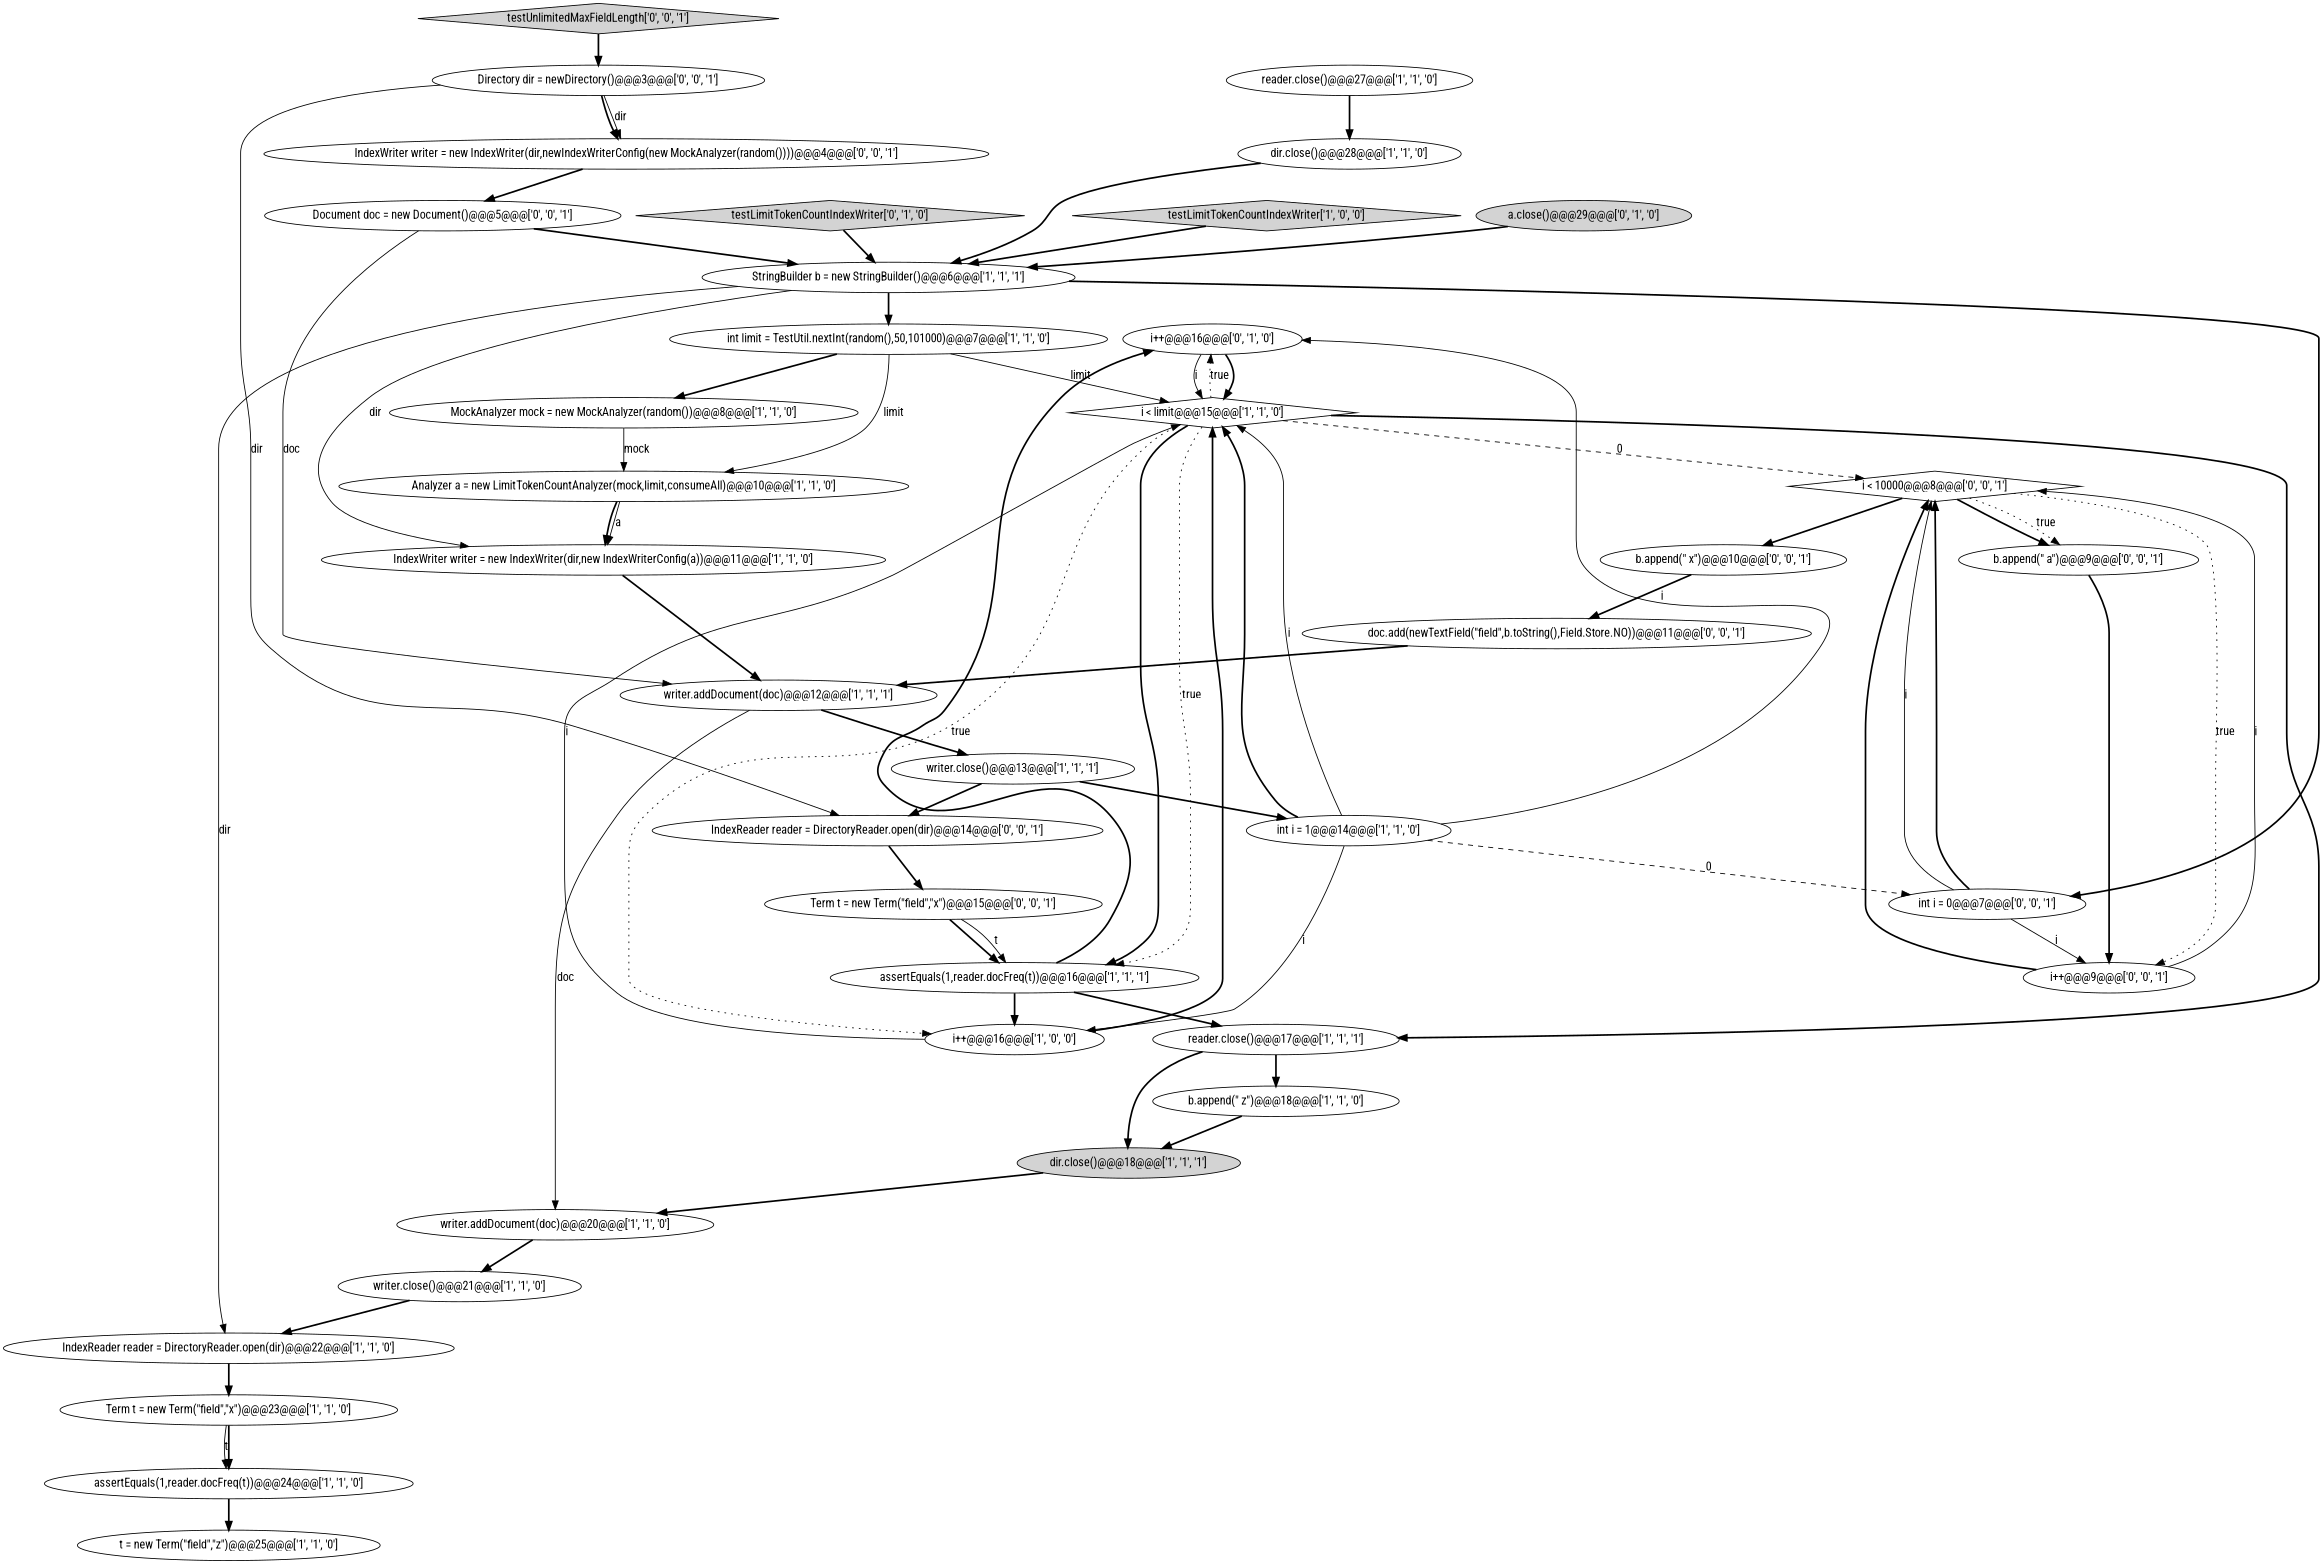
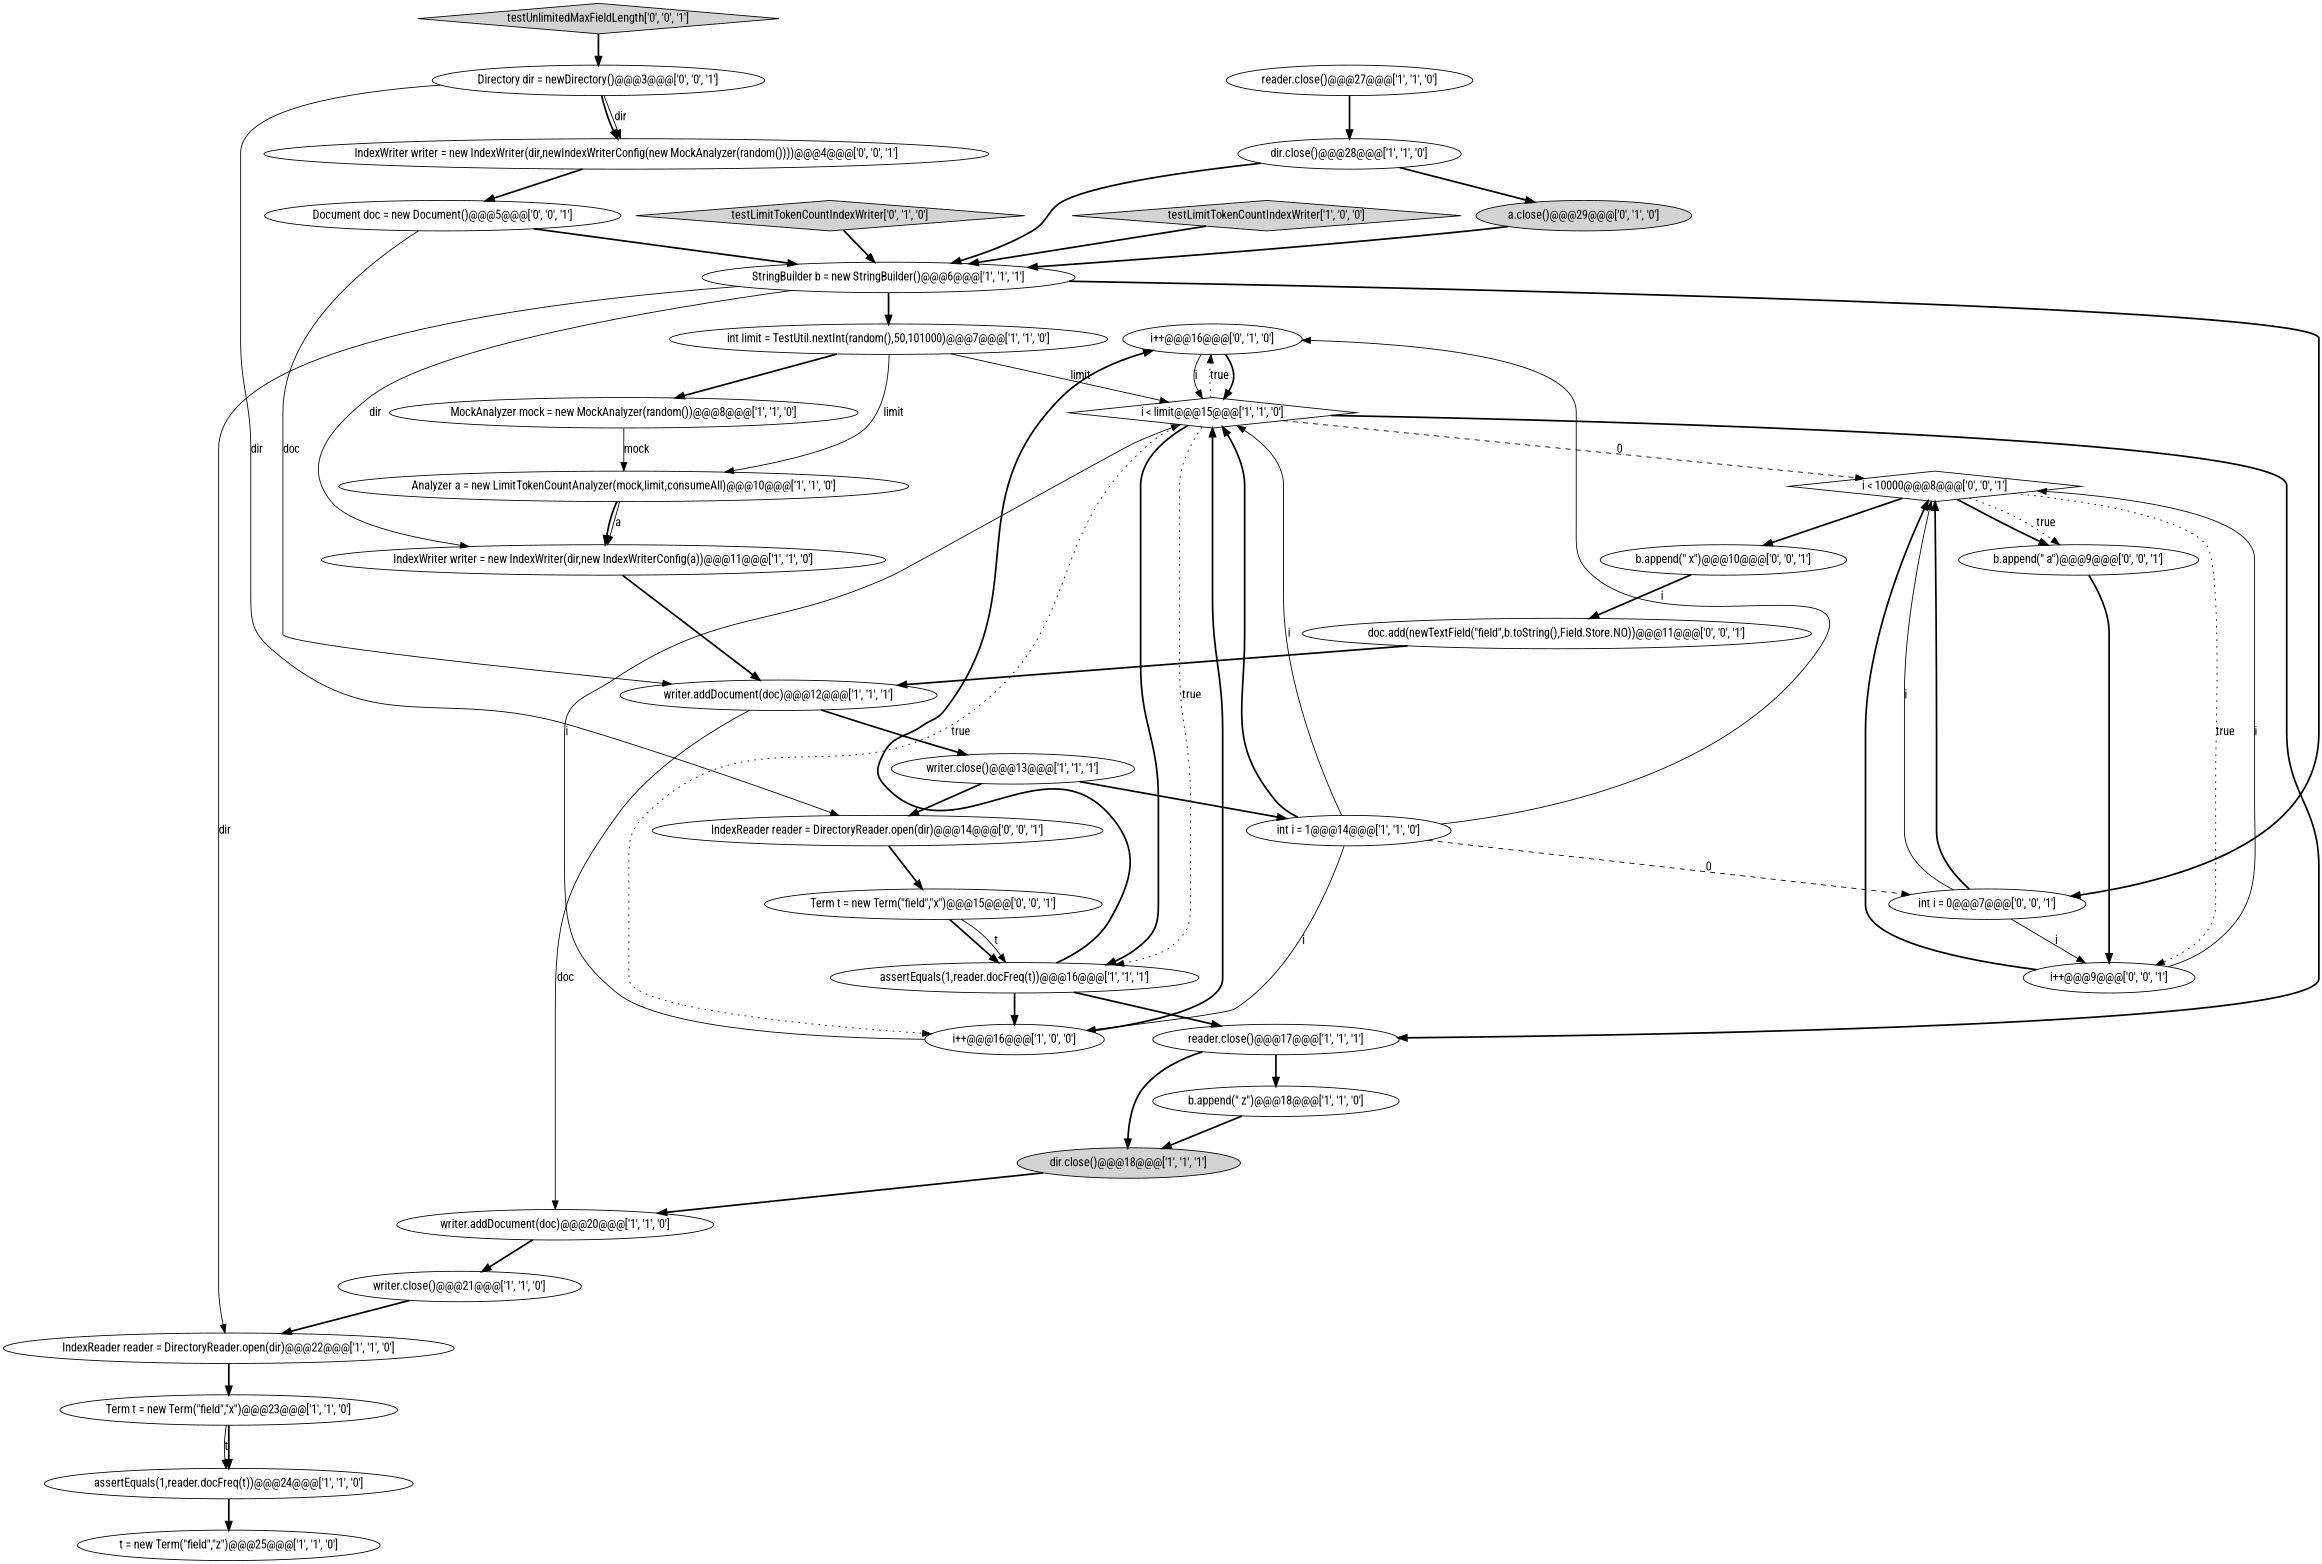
edge "dir.close()@@@28@@@['1', '1', '0']" -> "a.close()@@@29@@@['0', '1', '0']": added
